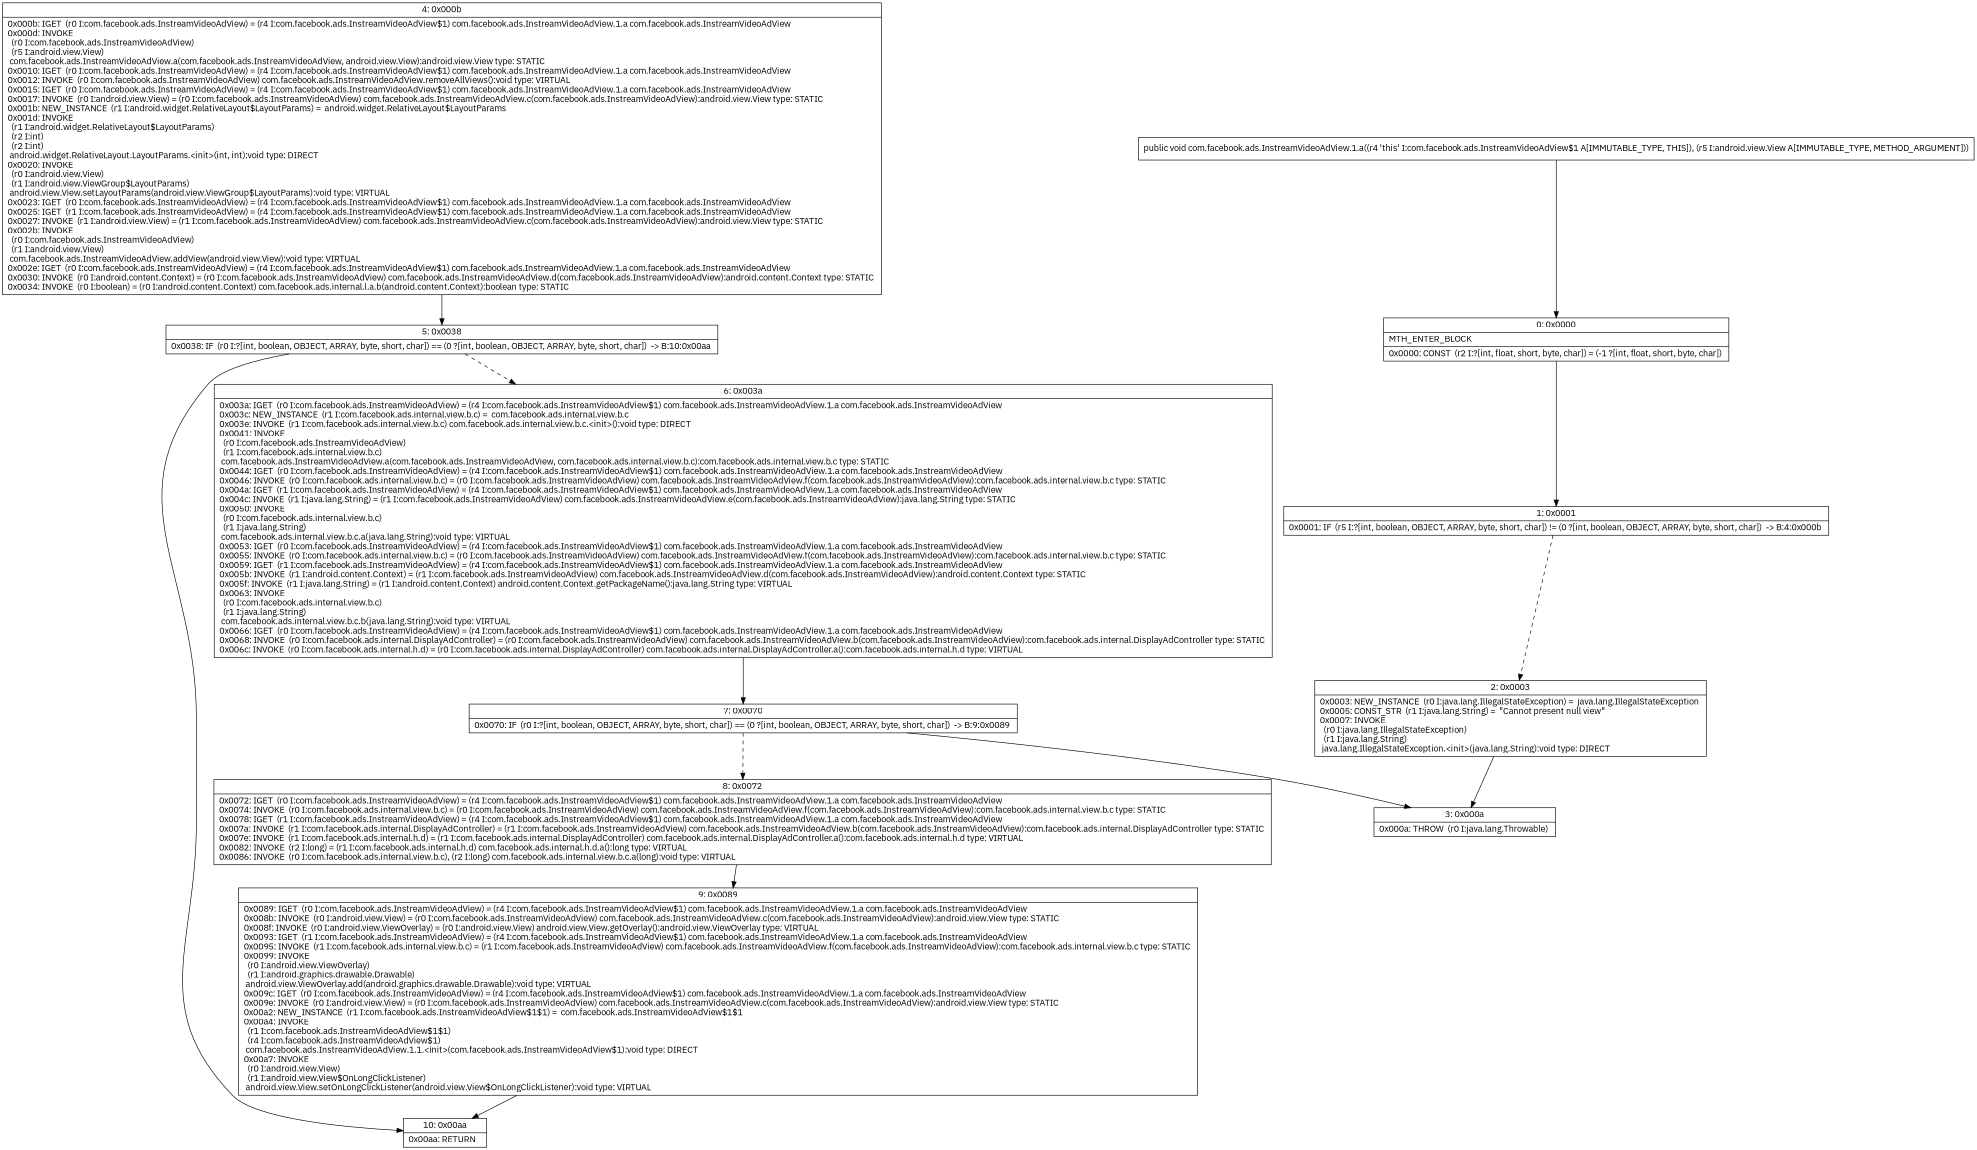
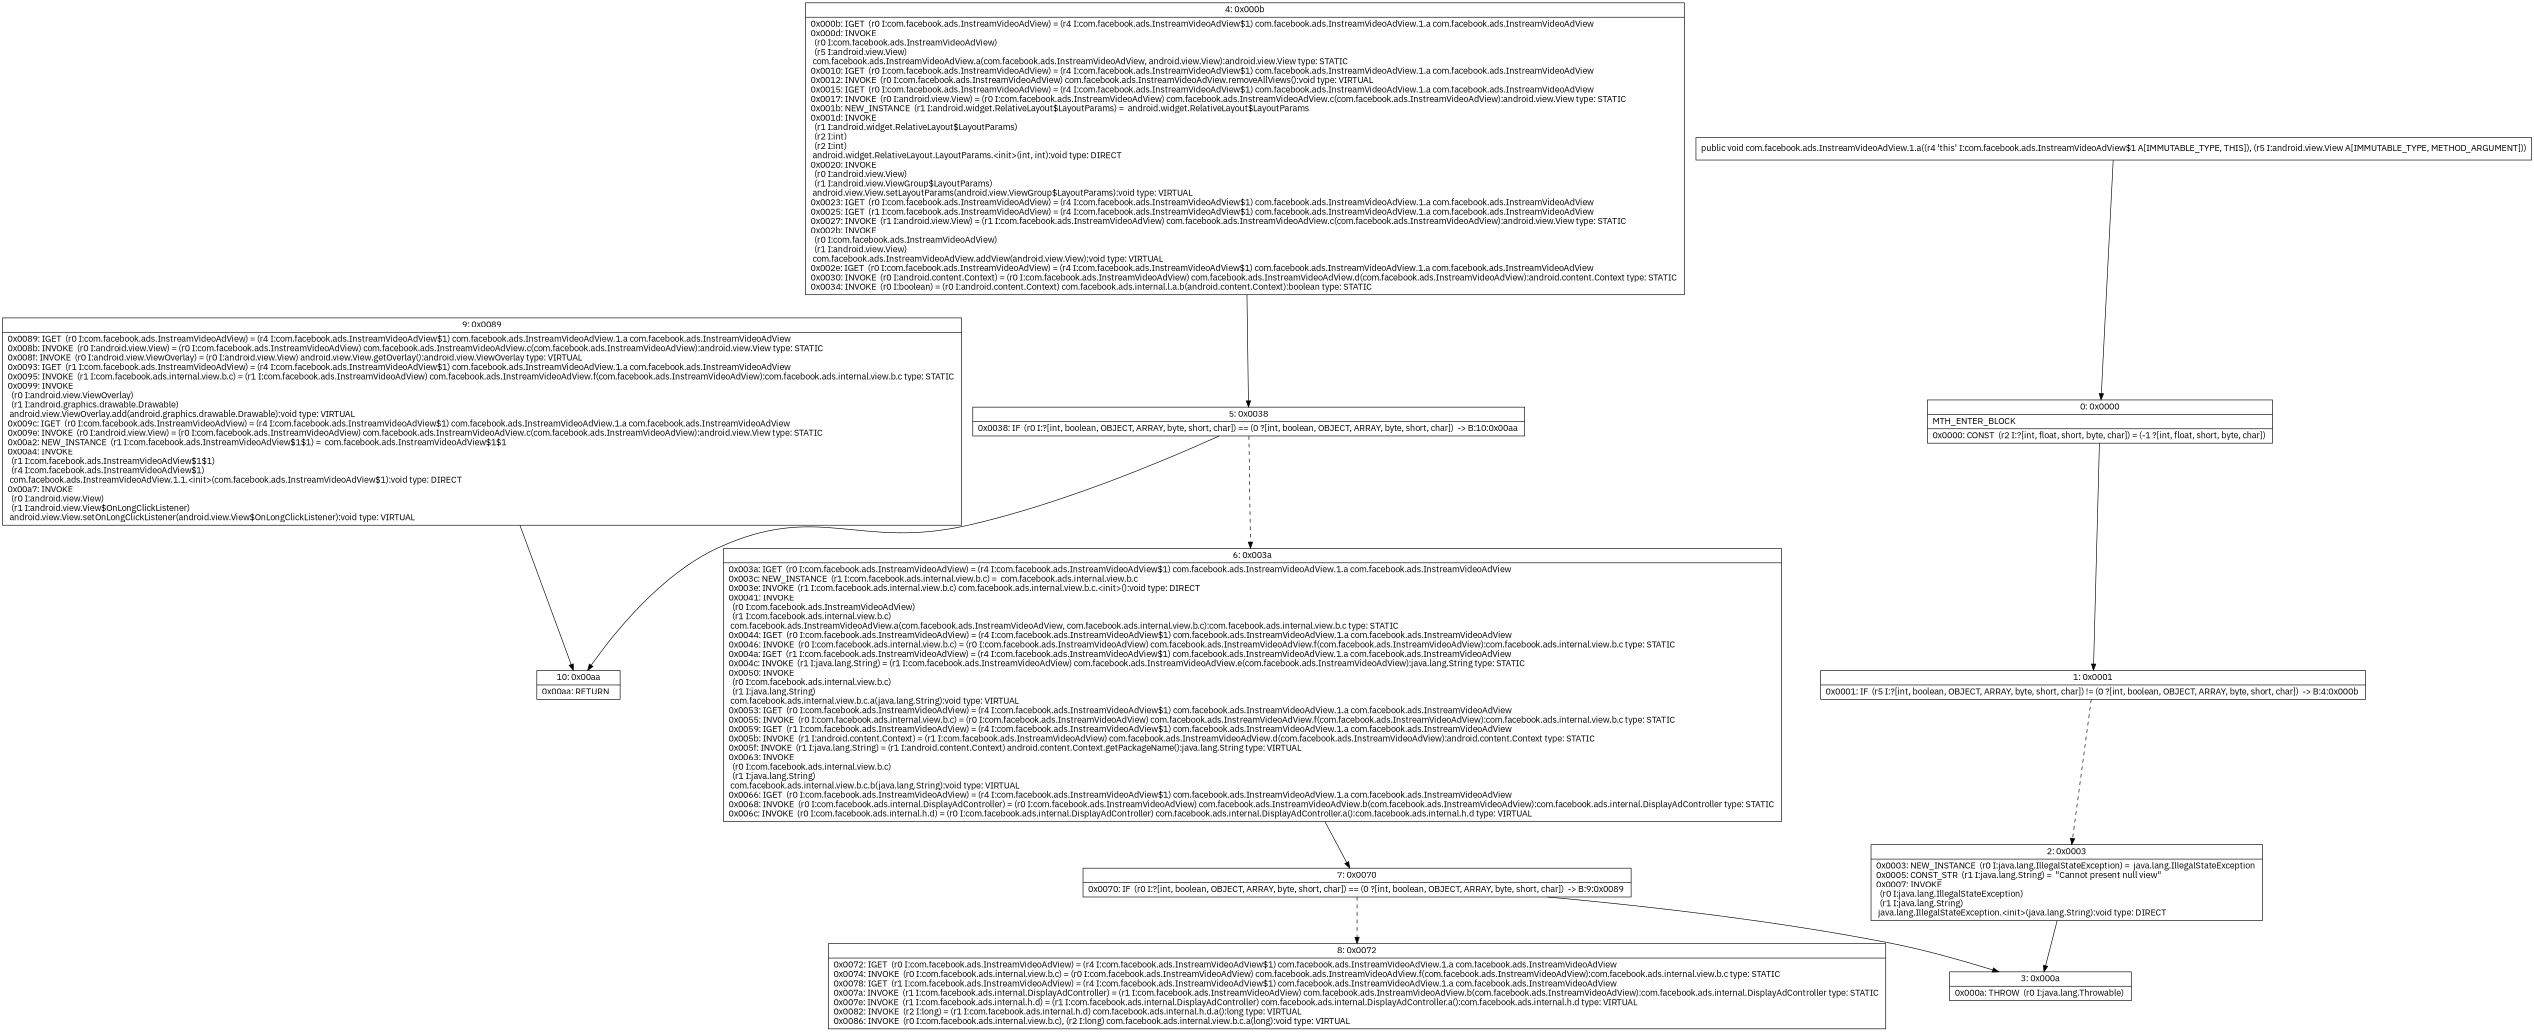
edge "8: 0x0072" -> "9: 0x0089": removed
